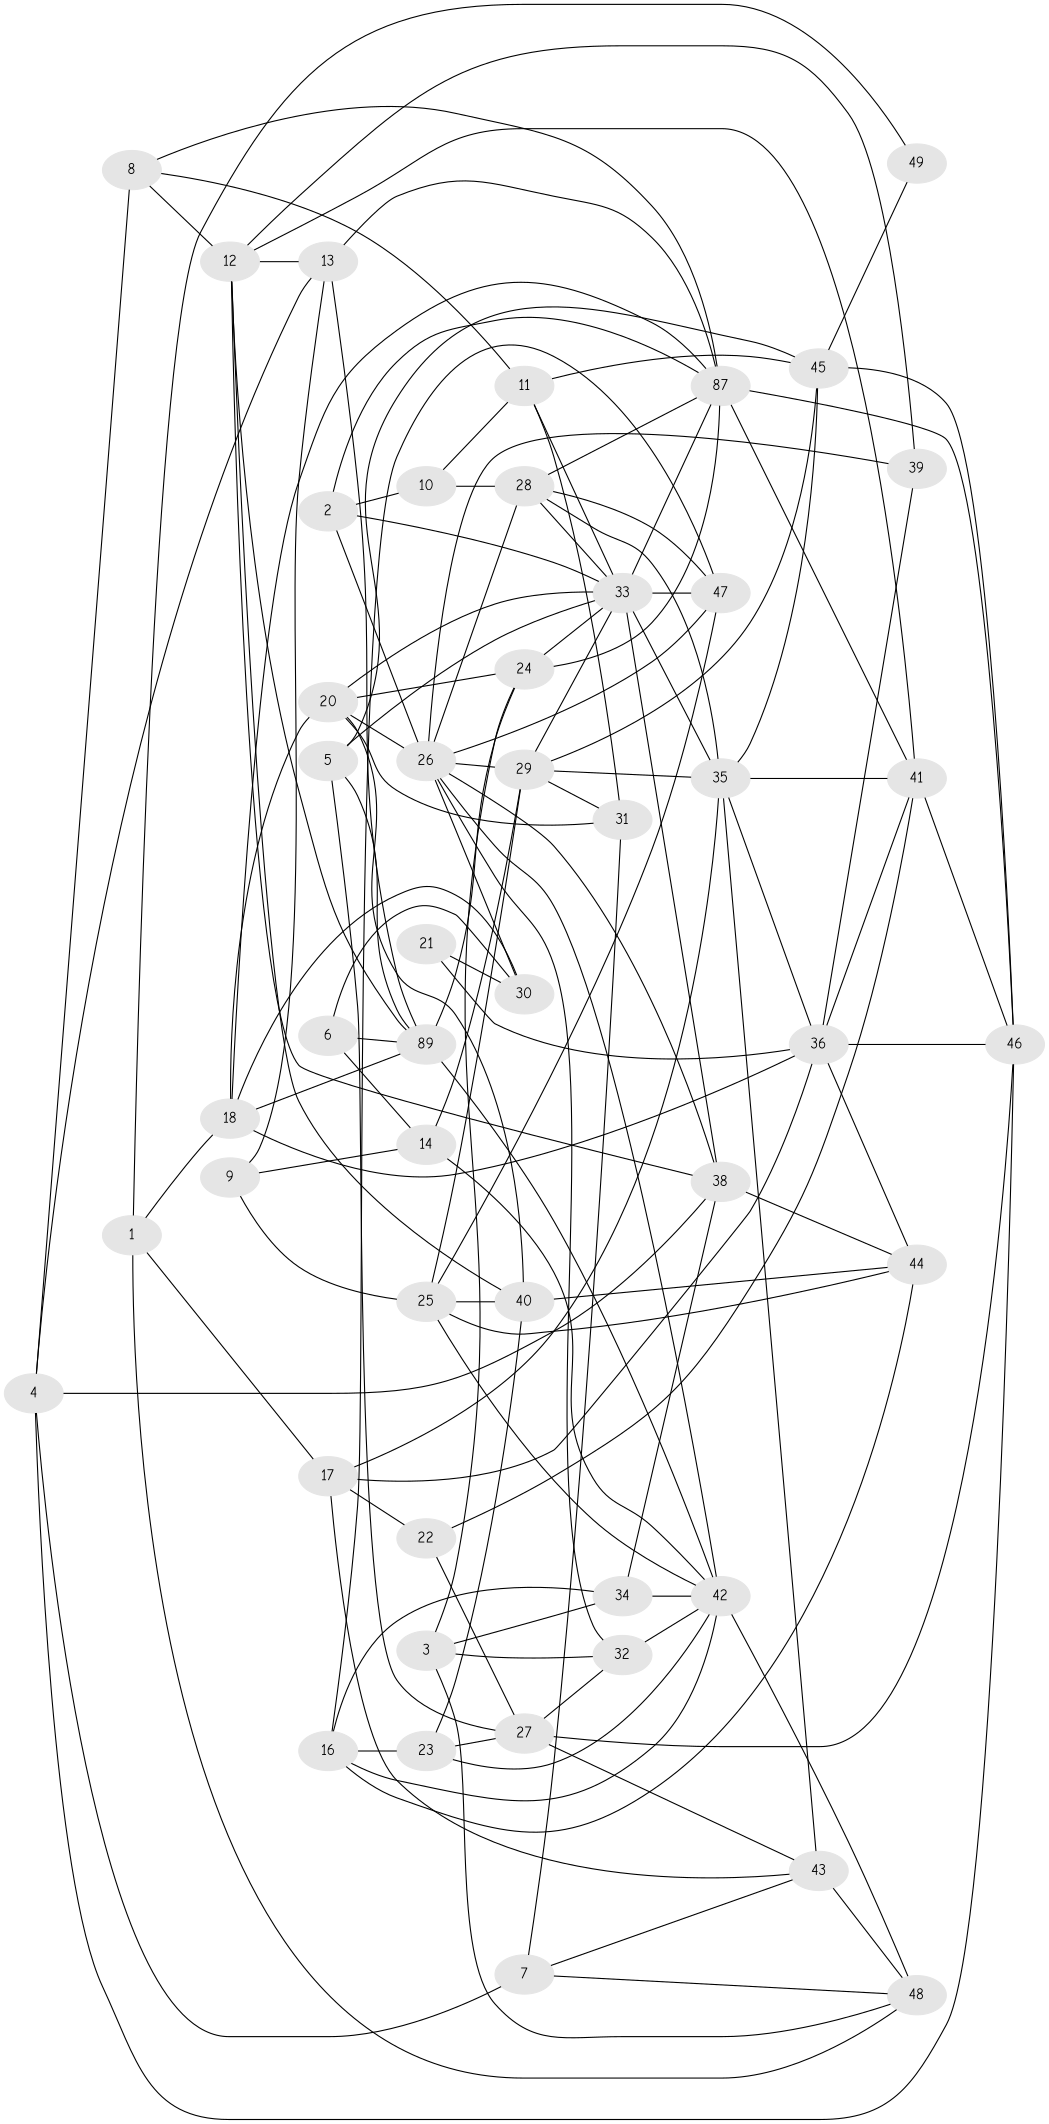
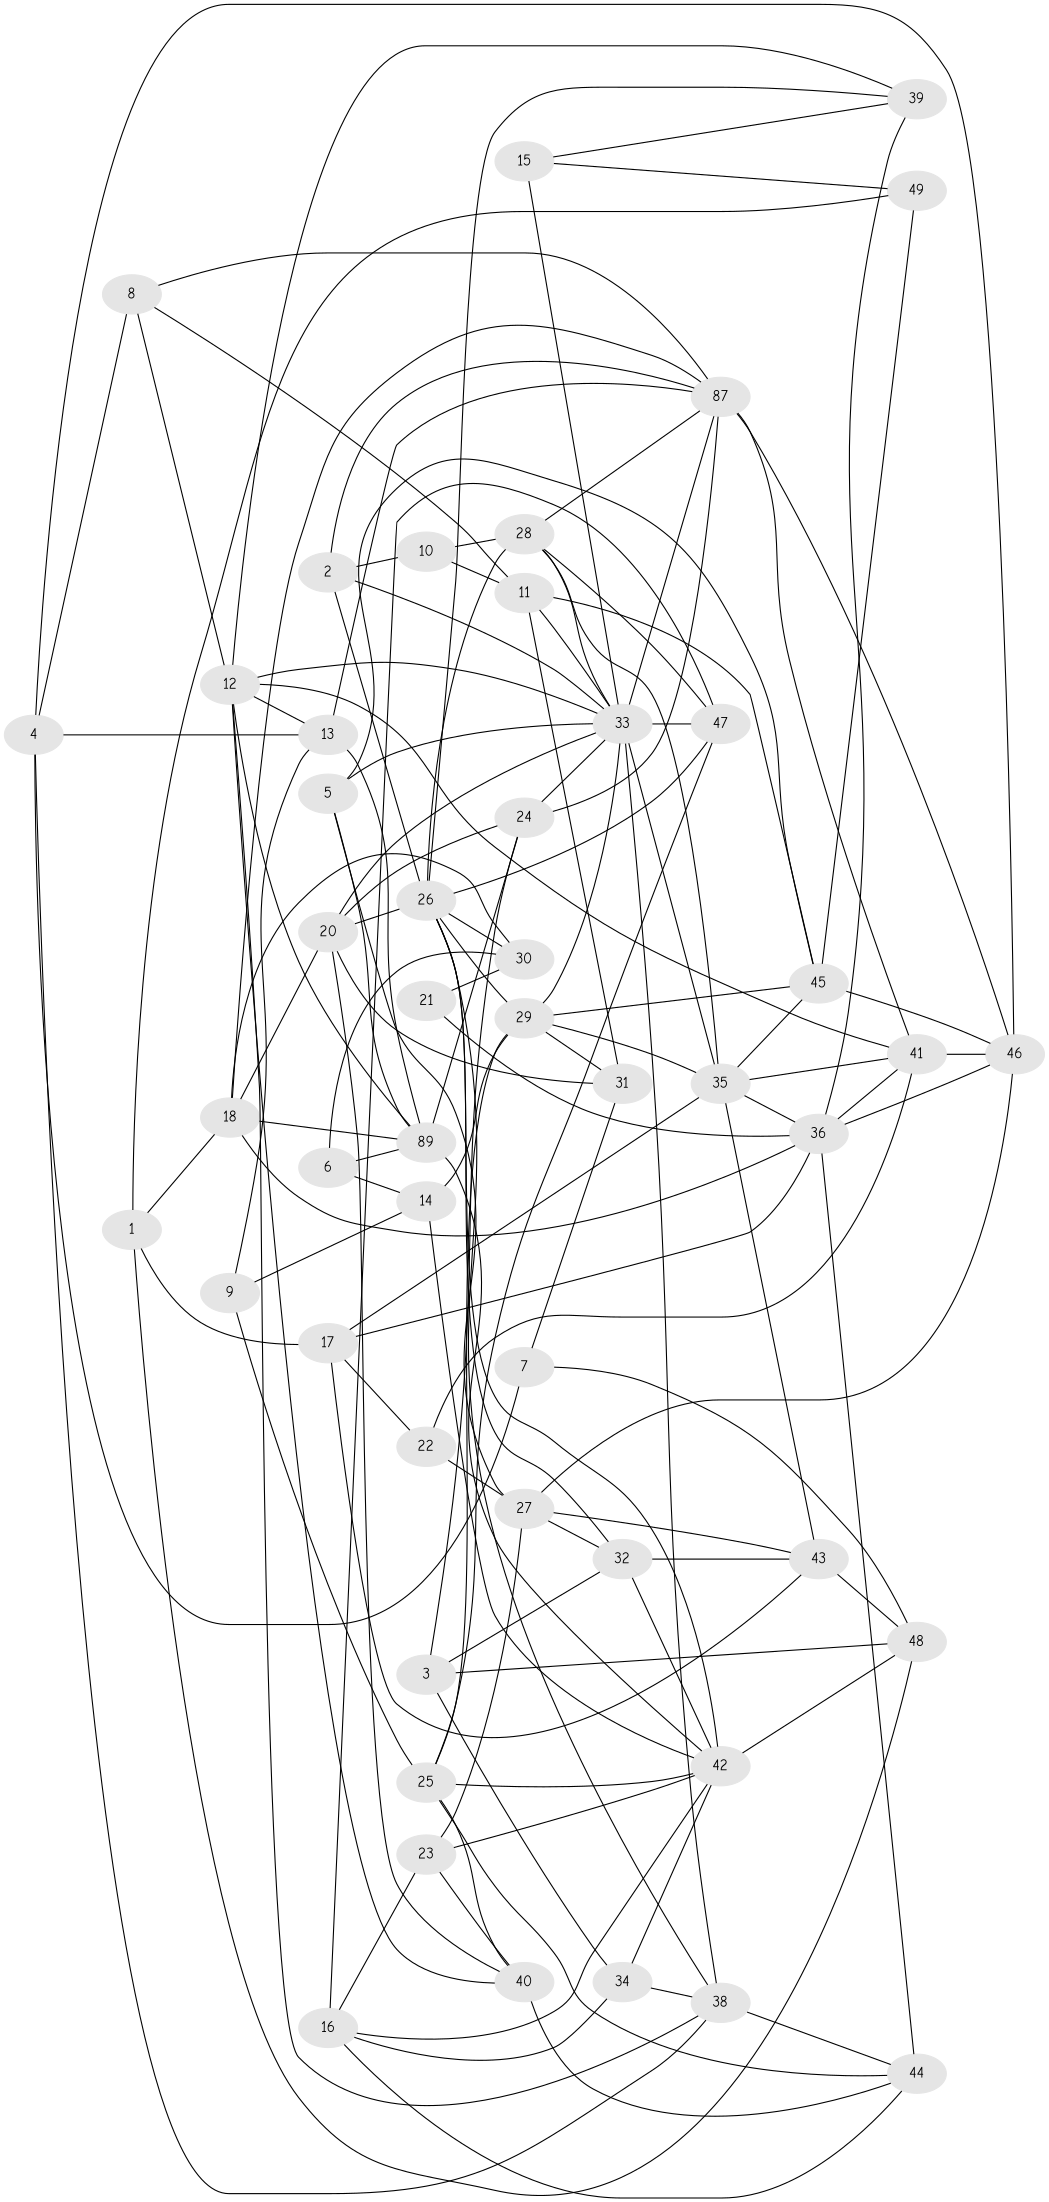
node "15": added
edge "12" -- "33": added
edge "43" -- "7": now "43" -- "32"
